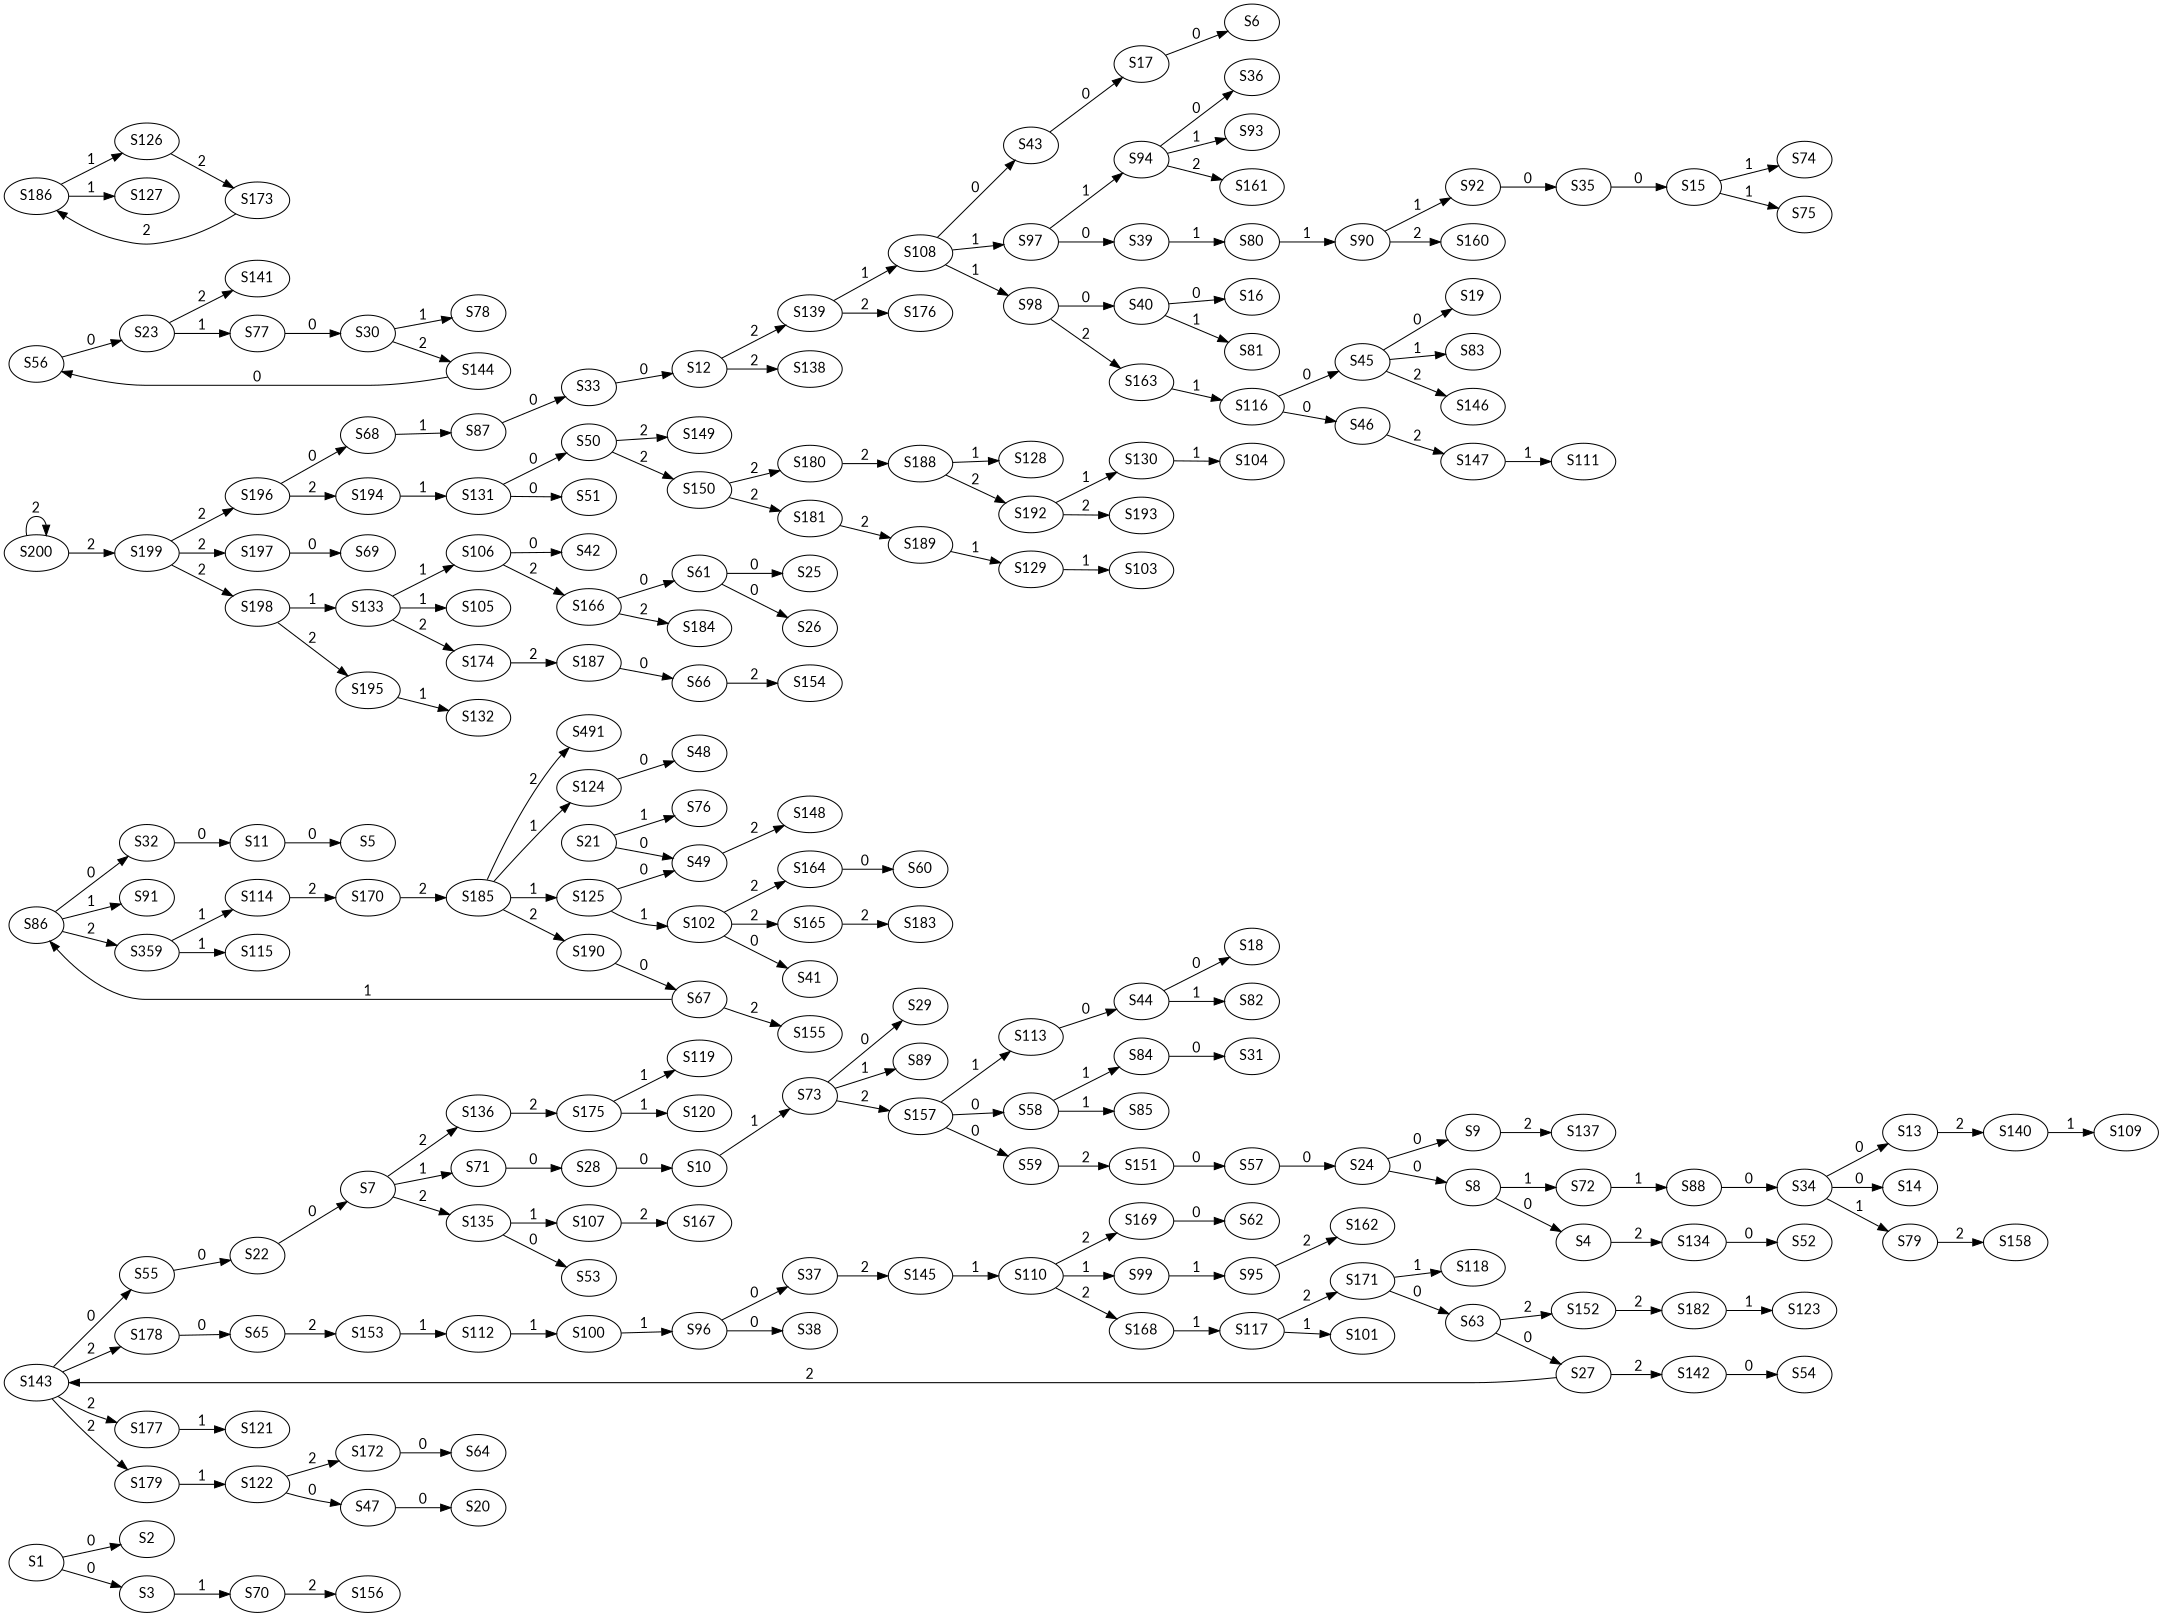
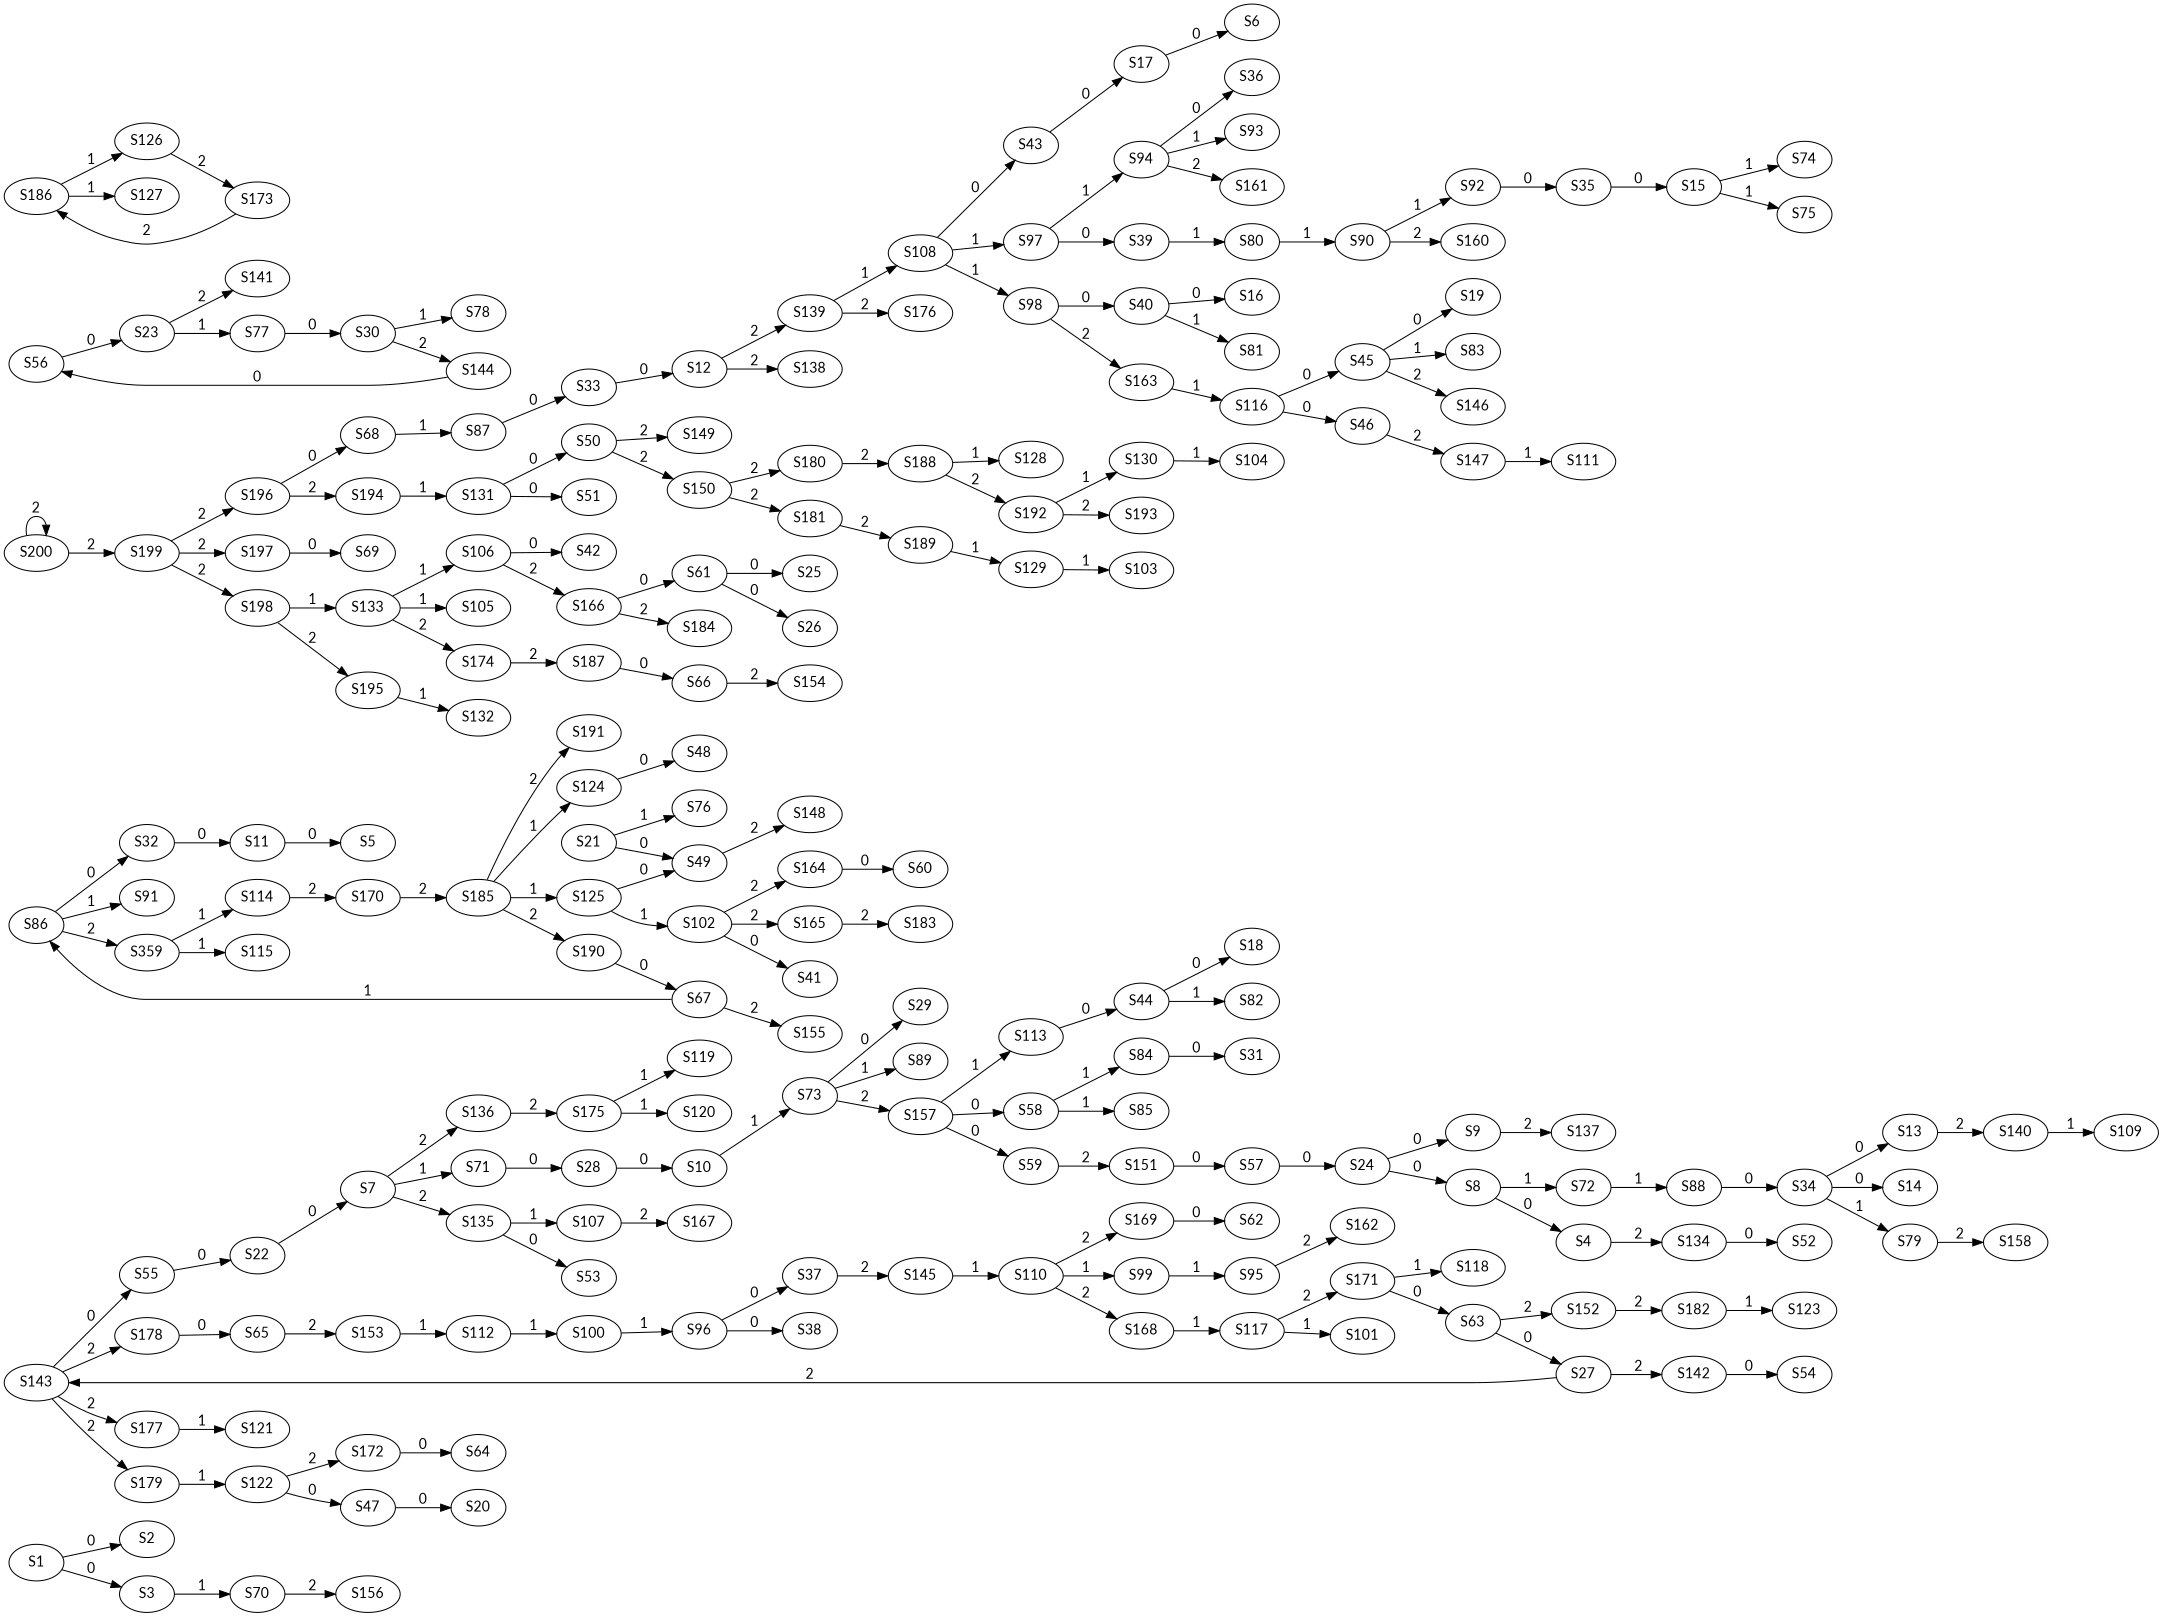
node "S491": label "S491" -> "S191"
